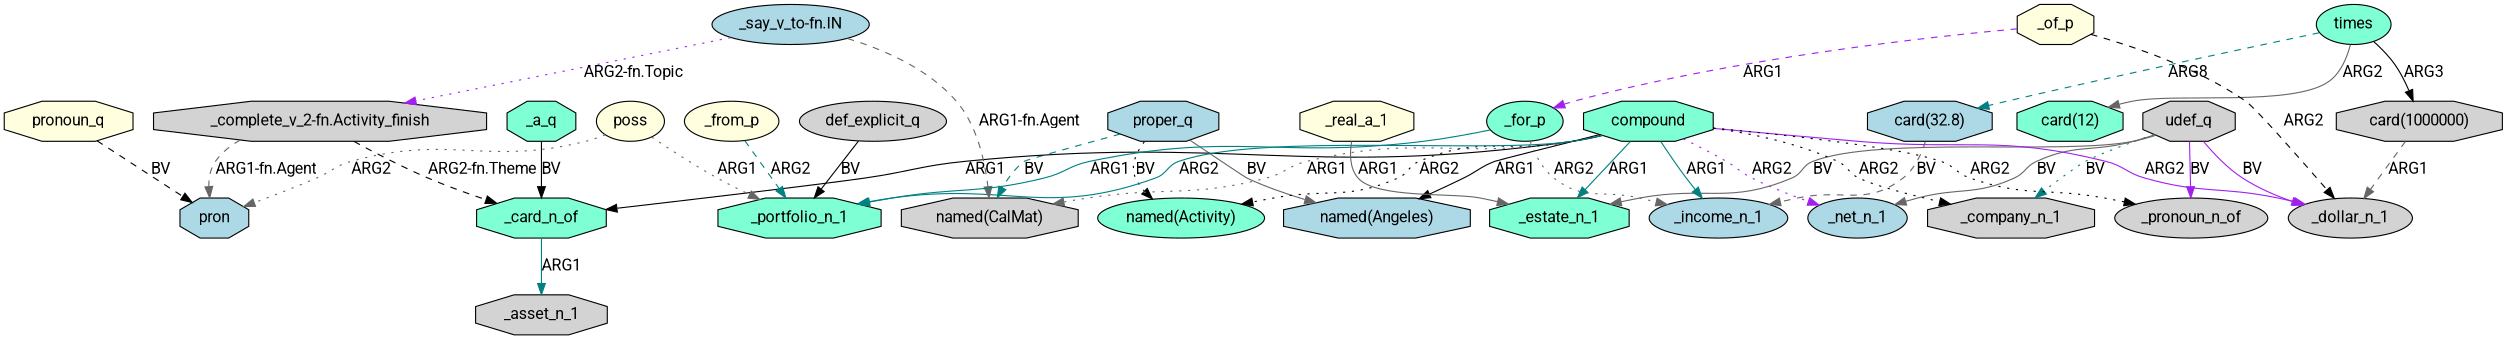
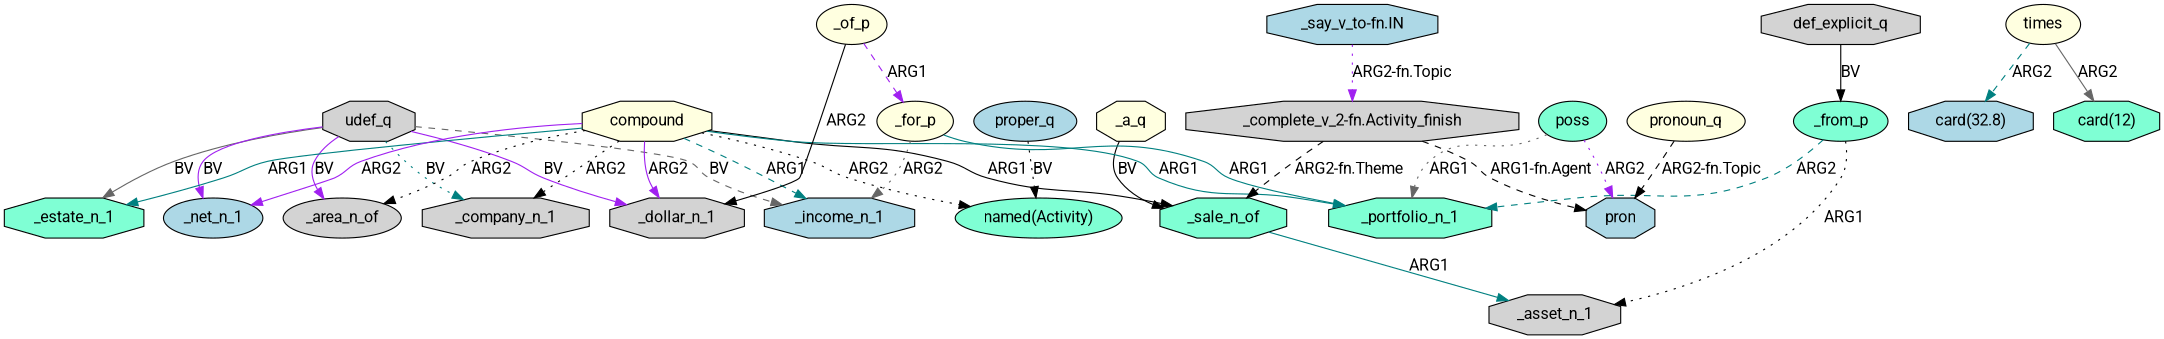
node "_say_v_to-fn.IN": shape ellipse -> octagon
node "_of_p": shape octagon -> ellipse
node "times": fillcolor aquamarine -> lightyellow
edge "times" -> "card(32.8)": label "ARG8" -> "ARG2"
edge "_of_p" -> "_dollar_n_1": style dashed -> solid
node "pronoun_q": shape octagon -> ellipse
node "_a_q": fillcolor aquamarine -> lightyellow
node "poss": fillcolor lightyellow -> aquamarine
node "_from_p": fillcolor lightyellow -> aquamarine
node "def_explicit_q": shape ellipse -> octagon
node "proper_q": shape octagon -> ellipse
node "_real_a_1": removed
node "_for_p": fillcolor aquamarine -> lightyellow
node "compound": fillcolor aquamarine -> lightyellow
node "card(1000000)": removed
edge "poss" -> "pron": color gray40 -> purple
edge "_complete_v_2-fn.Activity_finish" -> "pron": color gray40 -> black
edge "def_explicit_q" -> "_portfolio_n_1": now "def_explicit_q" -> "_from_p"
edge "compound" -> "_income_n_1": style solid -> dashed
edge "udef_q" -> "_net_n_1": color gray40 -> purple
edge "pronoun_q" -> "pron": label "BV" -> "ARG2-fn.Topic"
edge "compound" -> "_portfolio_n_1": label "ARG2" -> "ARG1"
edge "compound" -> "_net_n_1": style dotted -> solid
edge "card(32.8)" -> "_income_n_1": now "udef_q" -> "_income_n_1"
node "_card_n_of": label "_card_n_of" -> "_sale_n_of"
node "named(CalMat)": removed
node "named(Angeles)": removed
node "_income_n_1": shape ellipse -> octagon
node "_pronoun_n_of": label "_pronoun_n_of" -> "_area_n_of"
node "_dollar_n_1": shape ellipse -> octagon
edge "_from_p" -> "_asset_n_1": added, label "ARG1"
